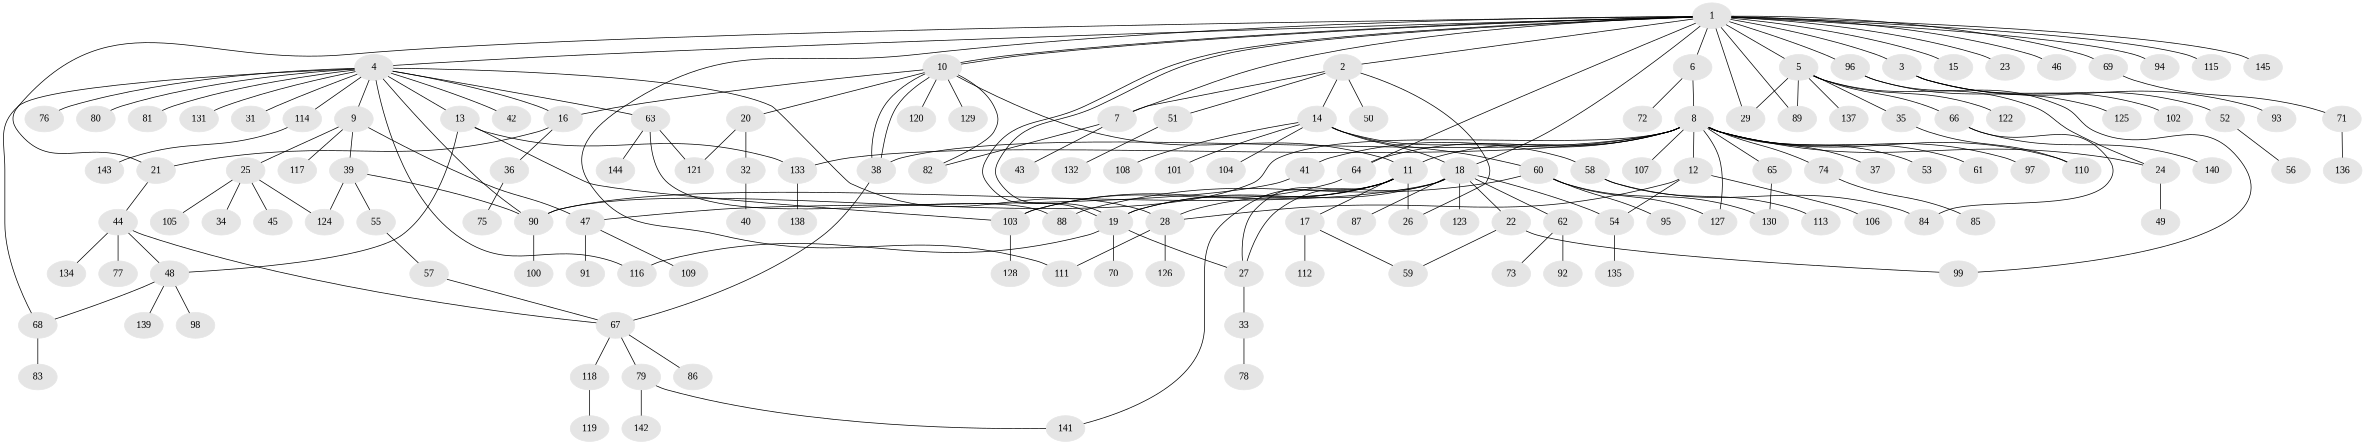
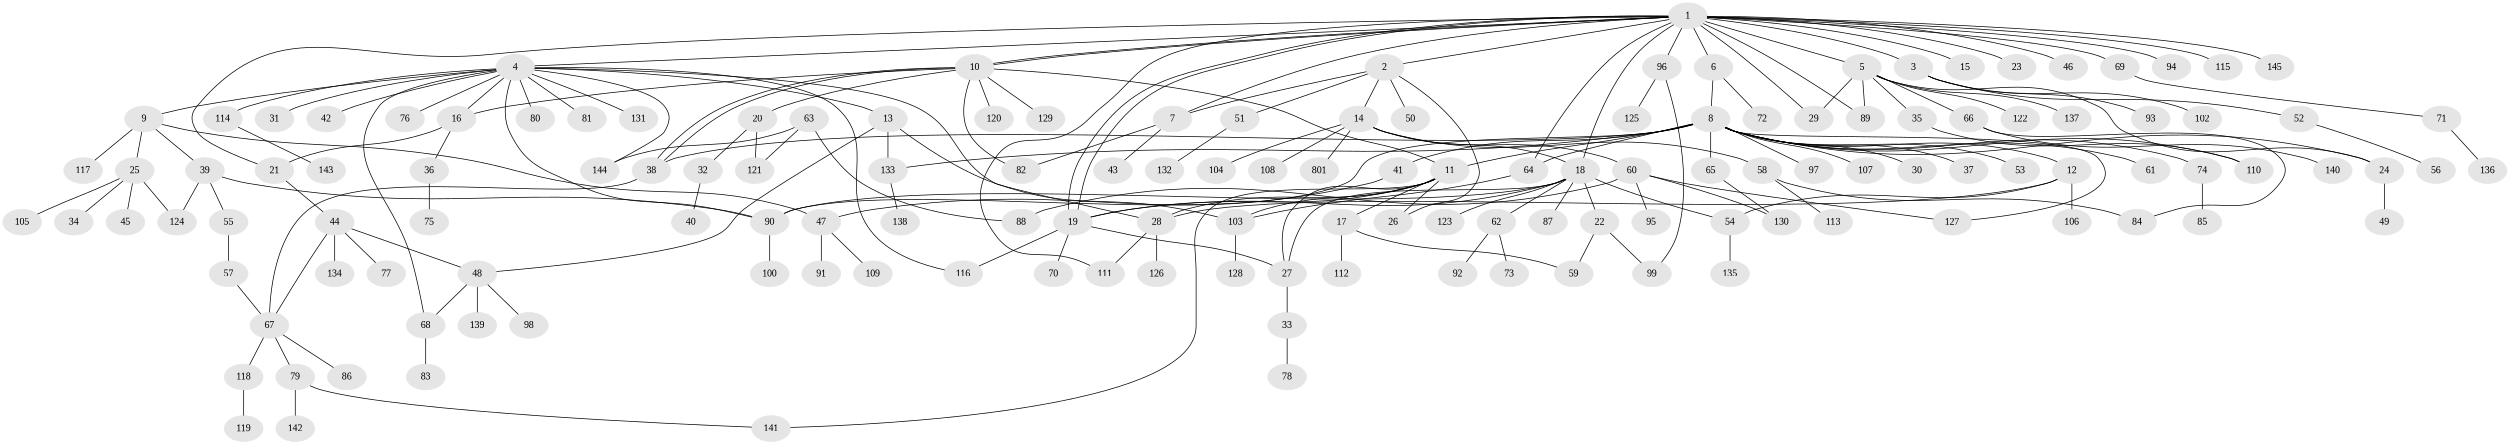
edge "4" -- "63": now "4" -- "144"
node "101": label "101" -> "801"
node "30": added
